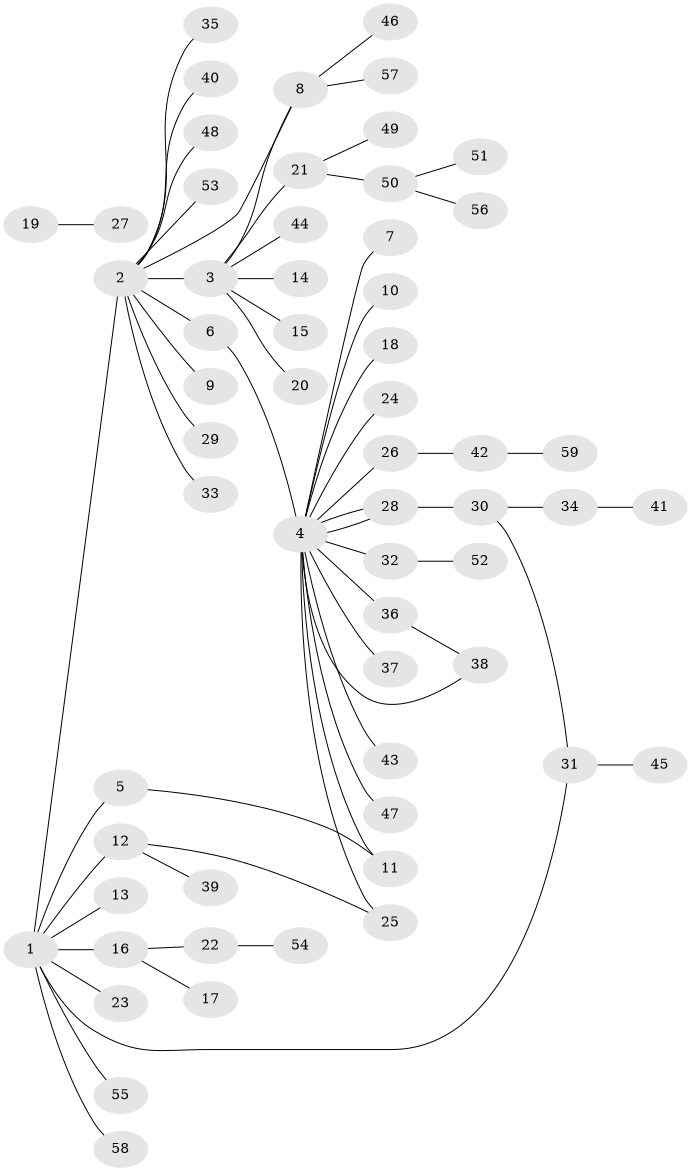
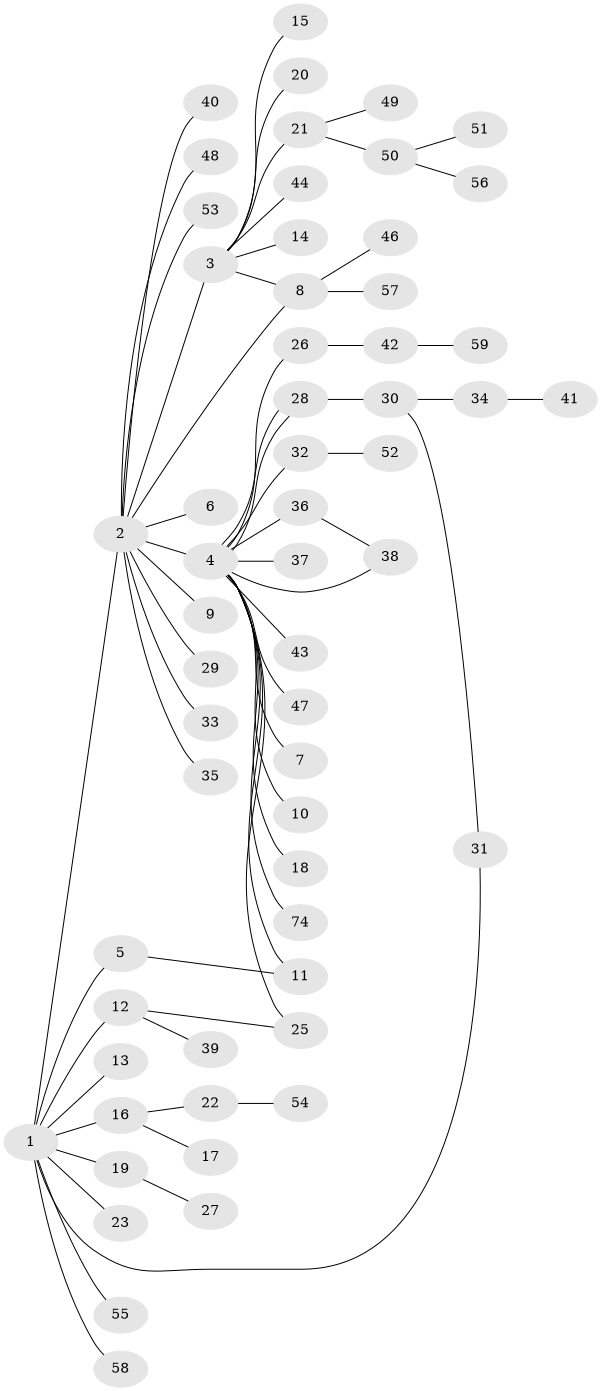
node "24": label "24" -> "74"
edge "6" -- "4": now "2" -- "4"
node "45": removed
edge "1" -- "19": added
